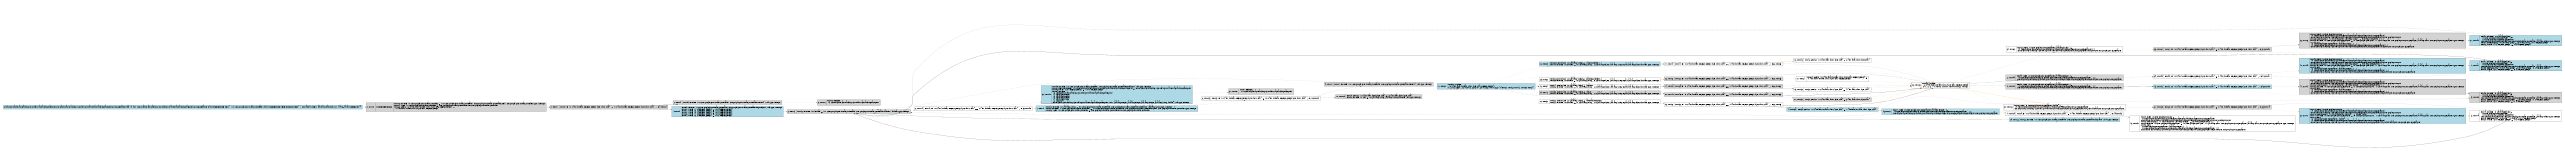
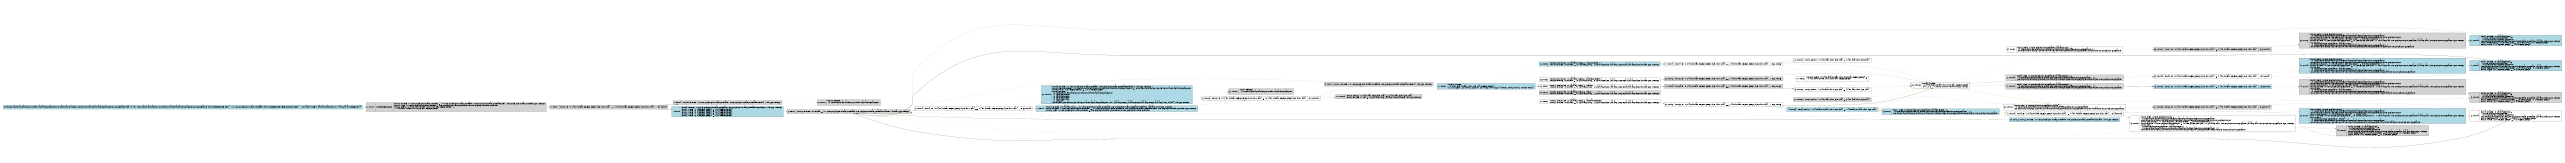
node "20: 0x004e": removed
node "49: 0x00d5": added
